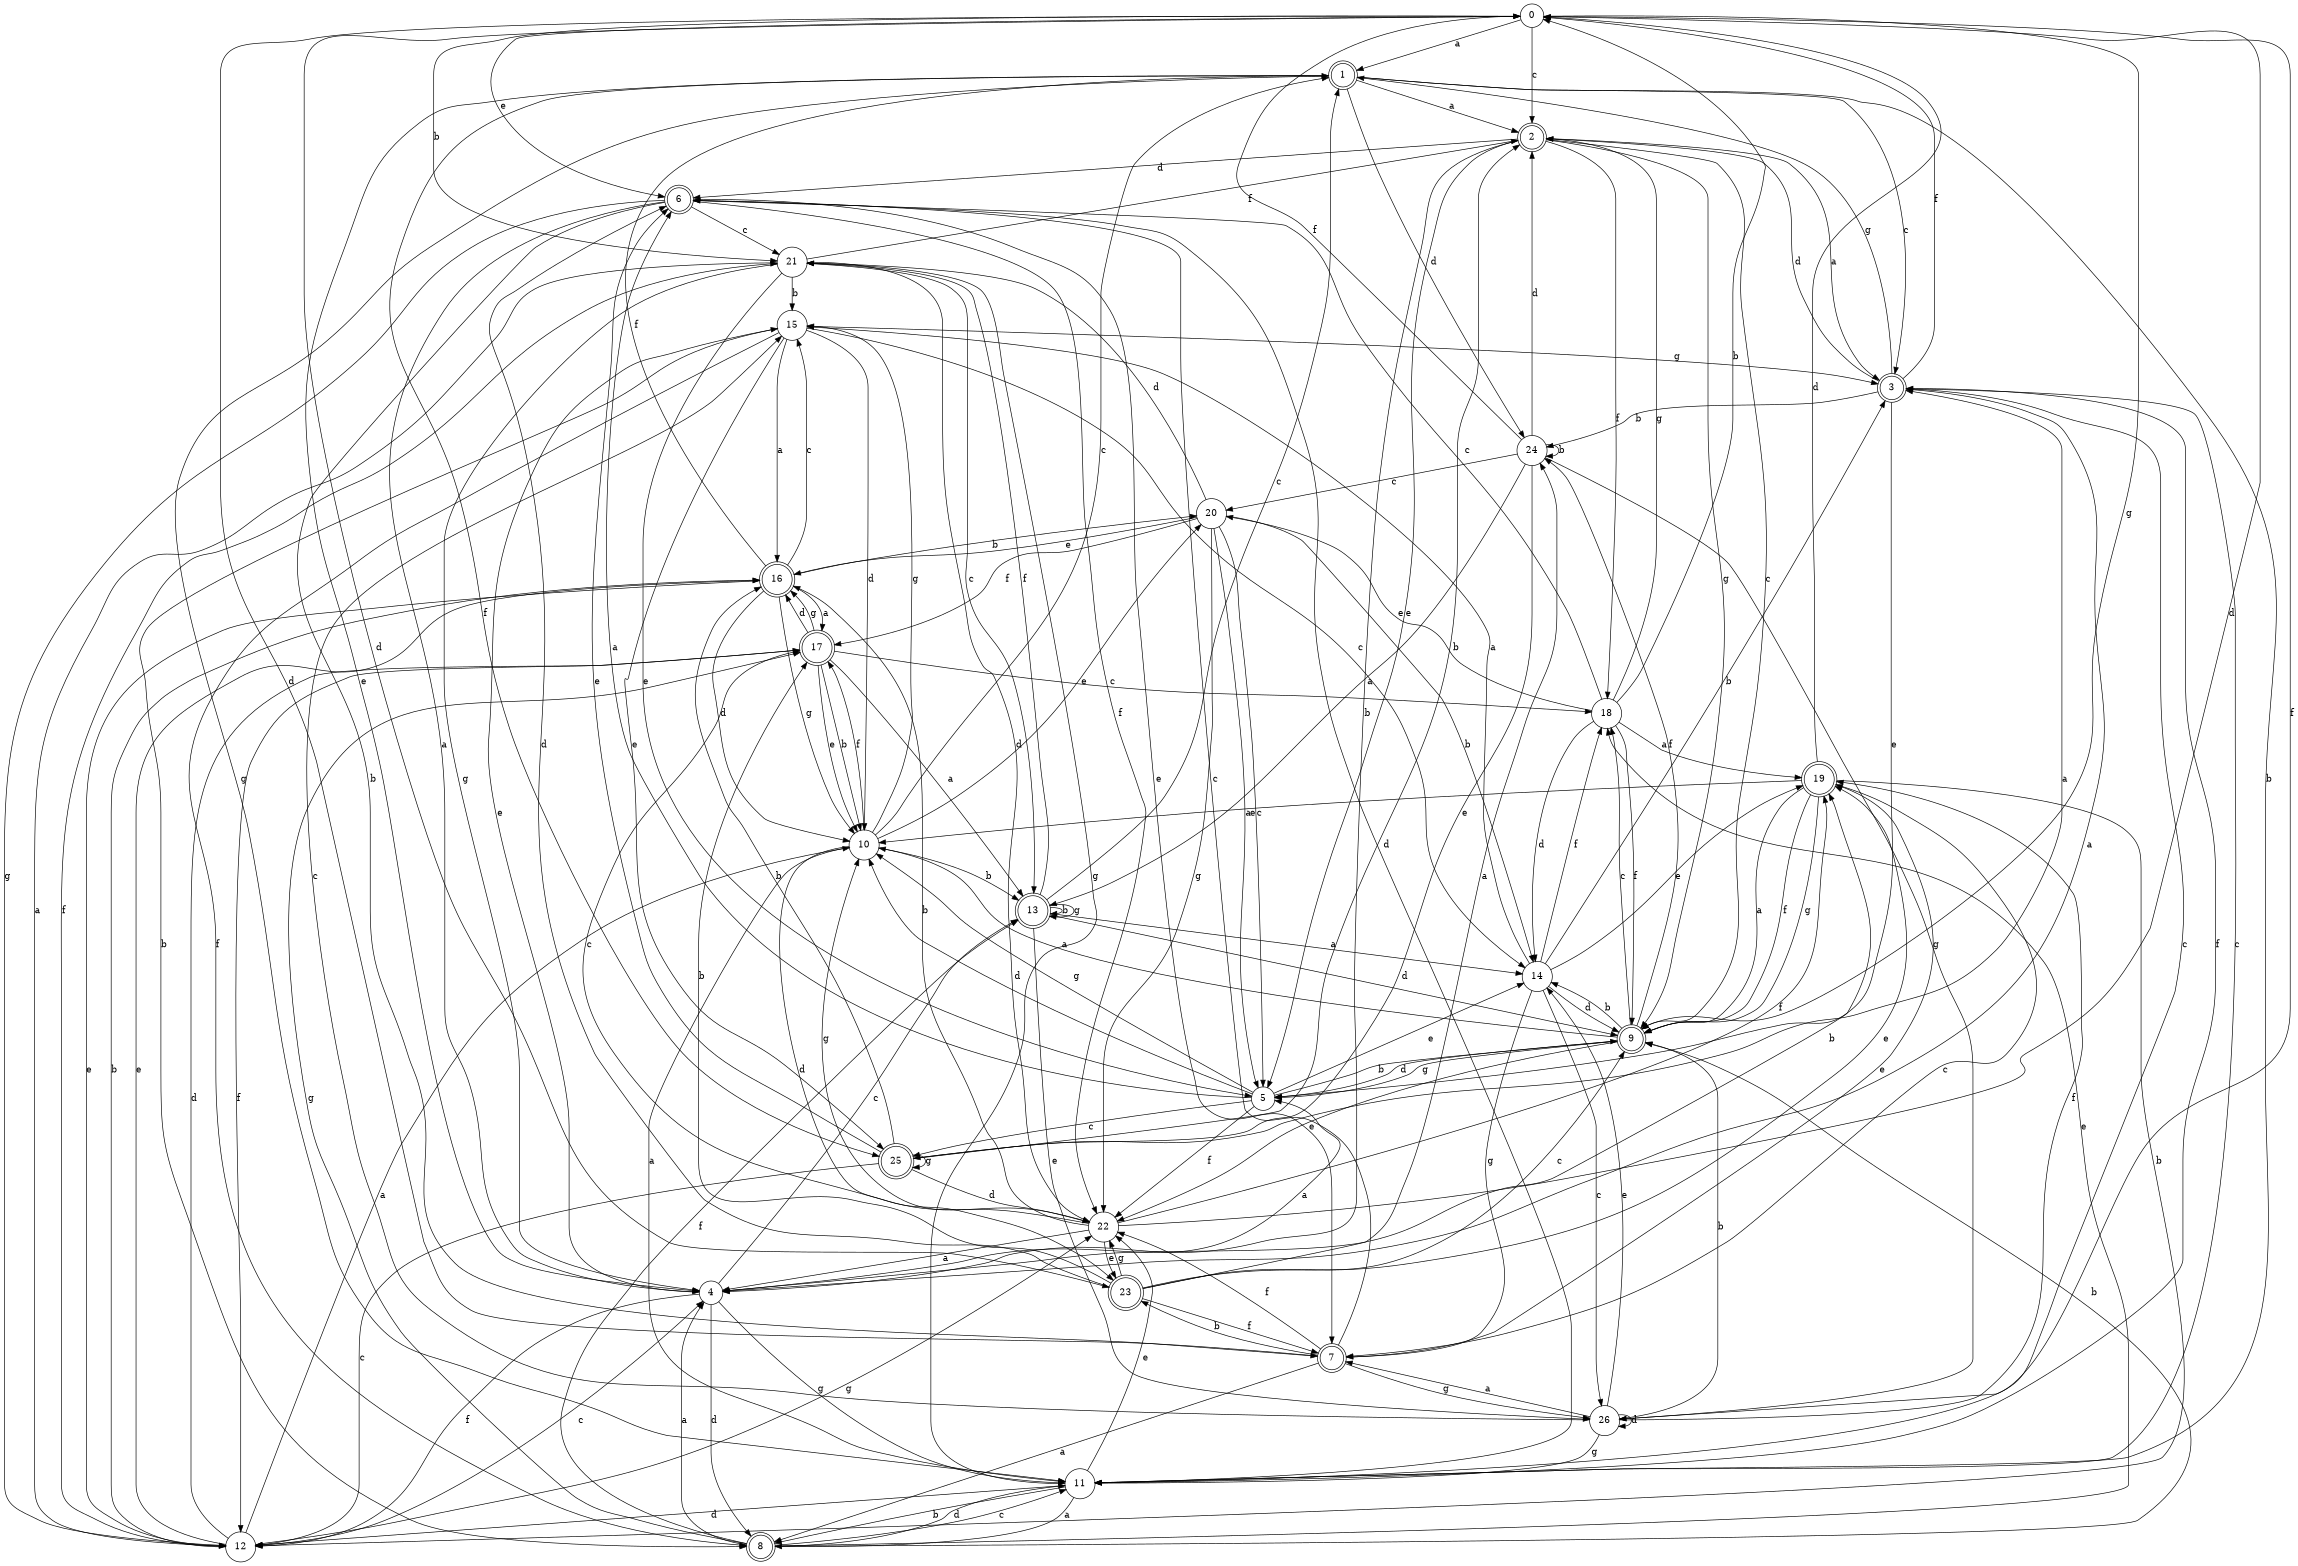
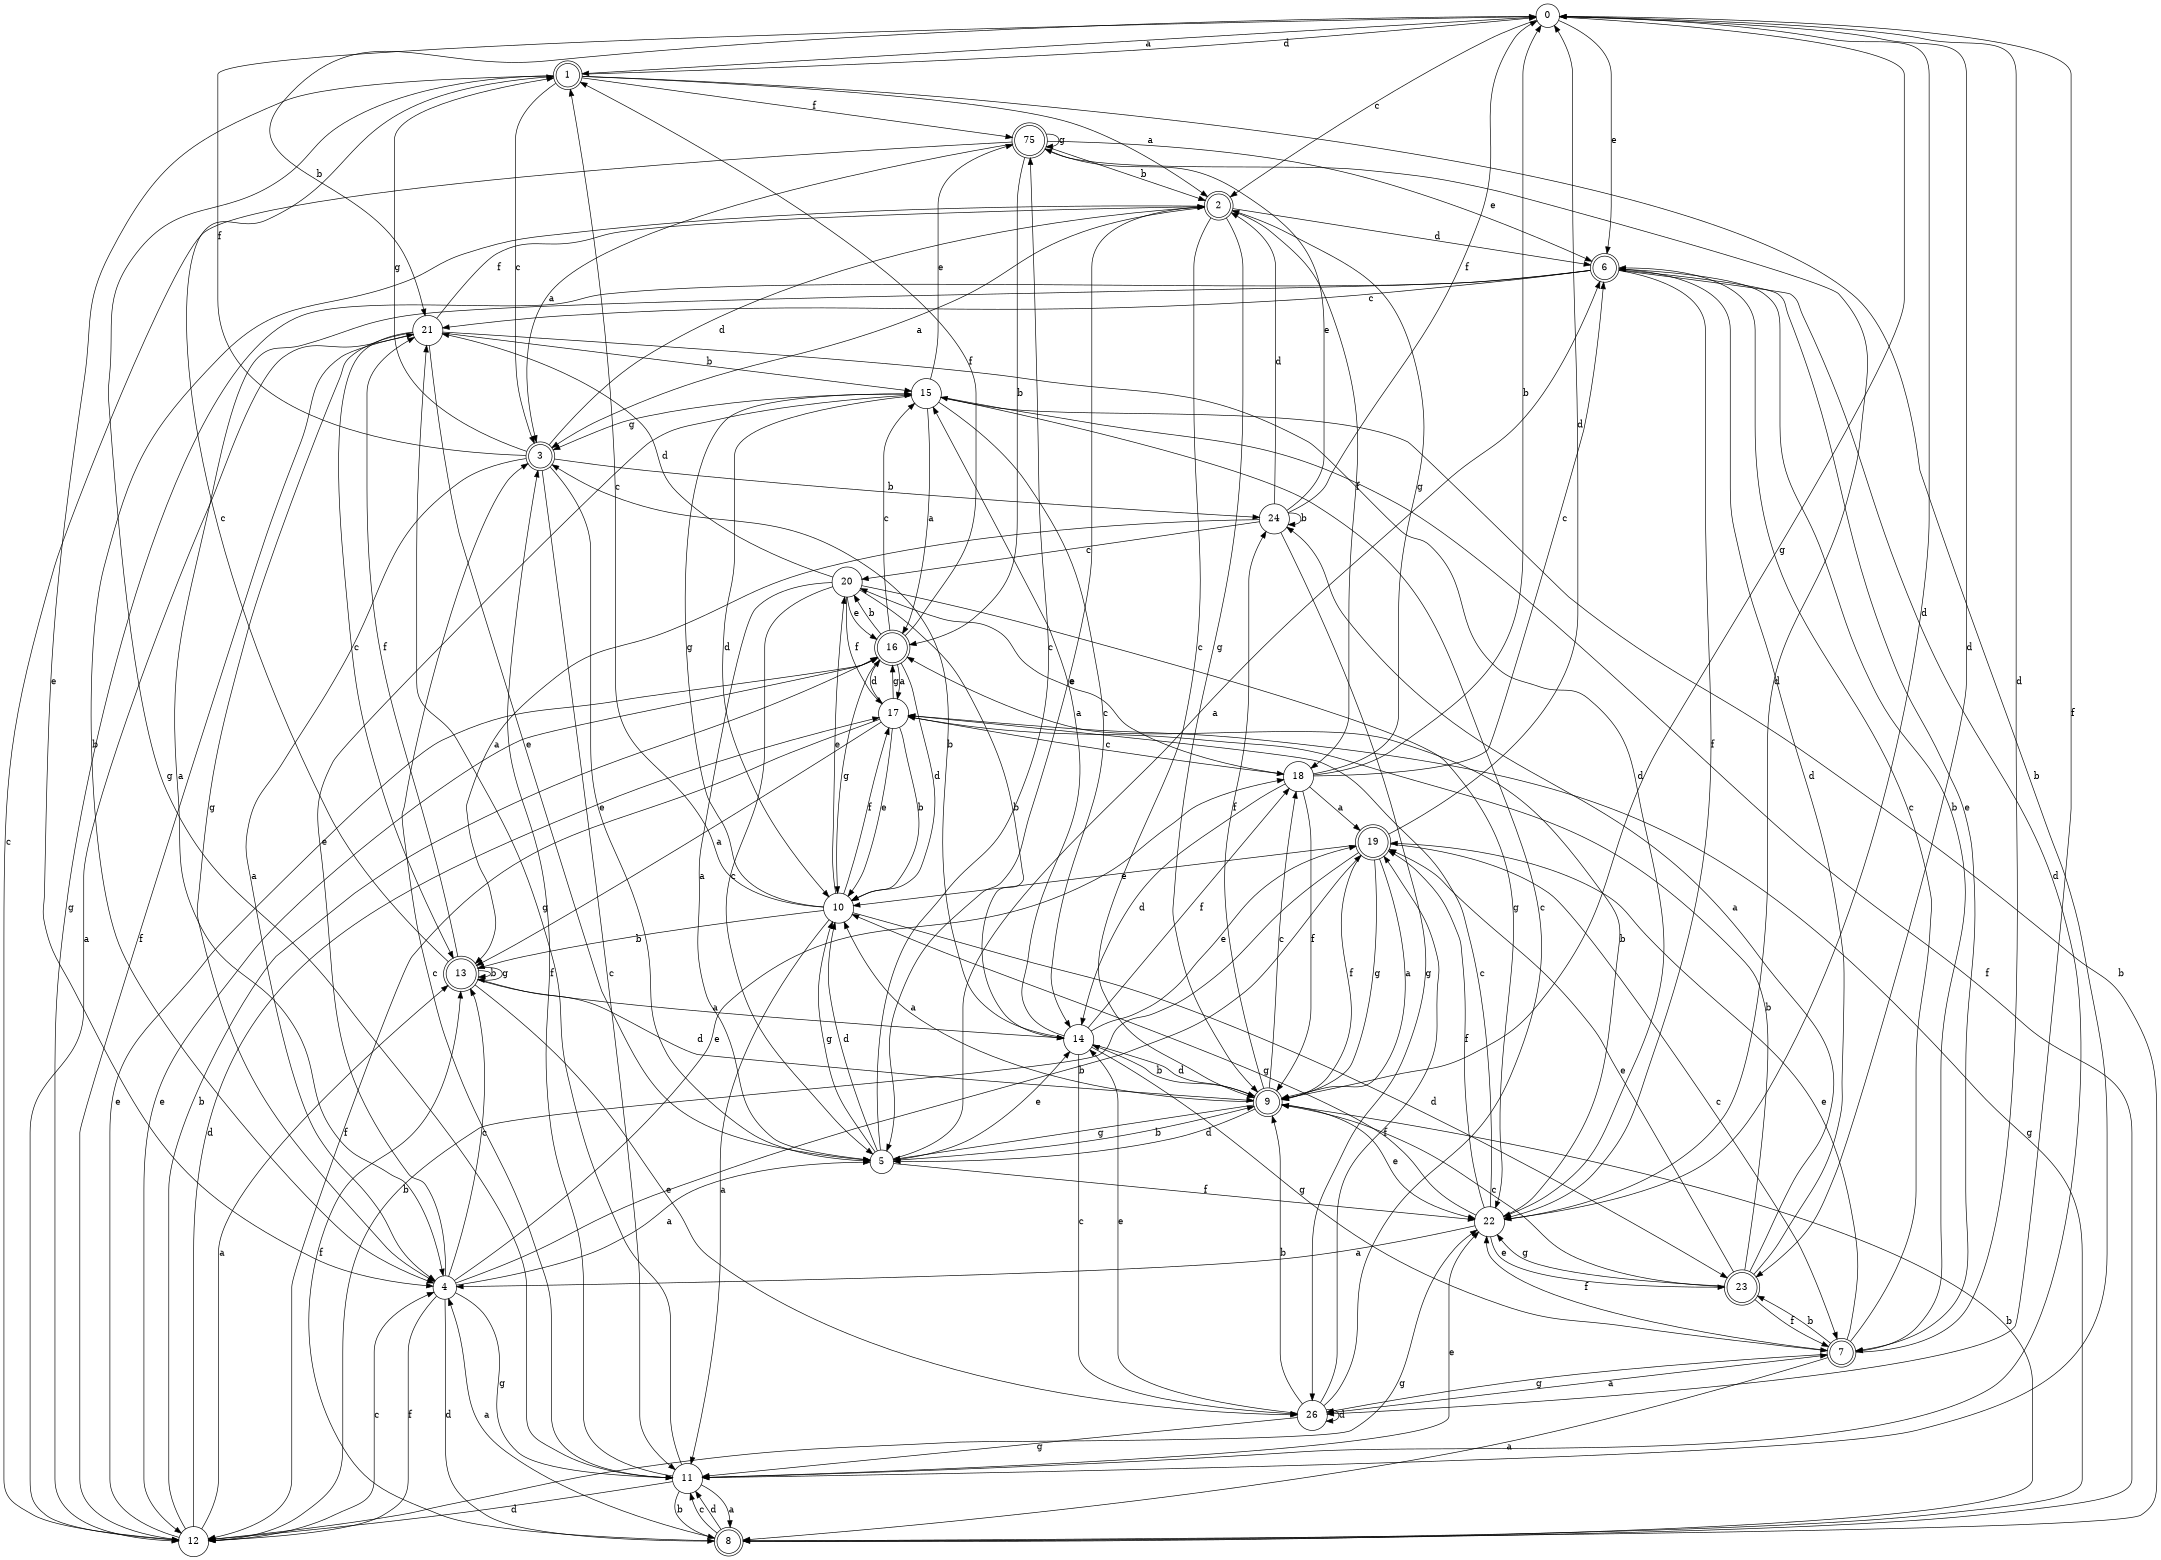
edge "1" -> "24": now "1" -> "0"
node "17": shape doublecircle -> circle
edge "12" -> "10": now "12" -> "13"
node "25": label "25" -> "75"
edge "8" -> "18": now "4" -> "18"
